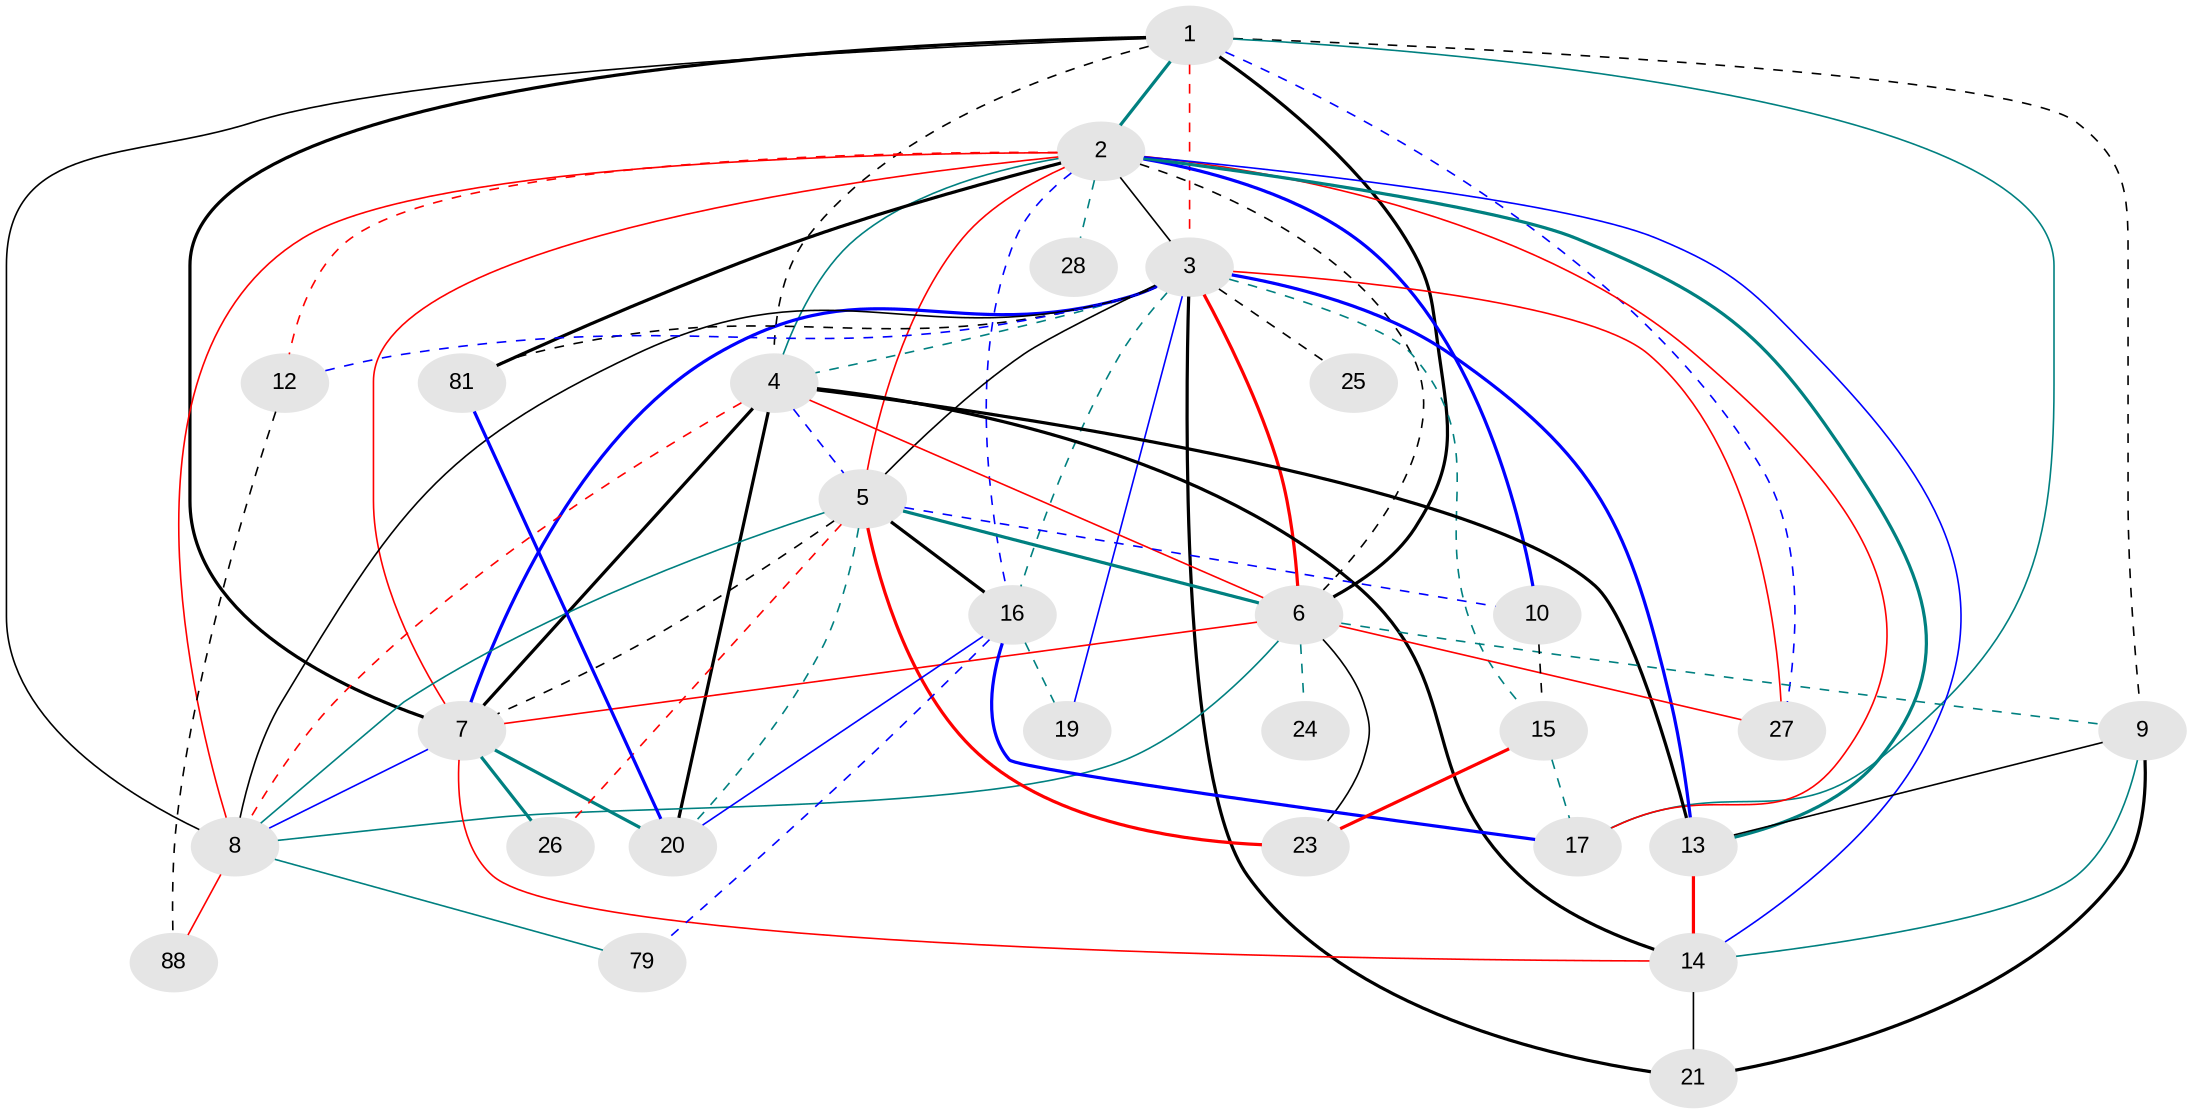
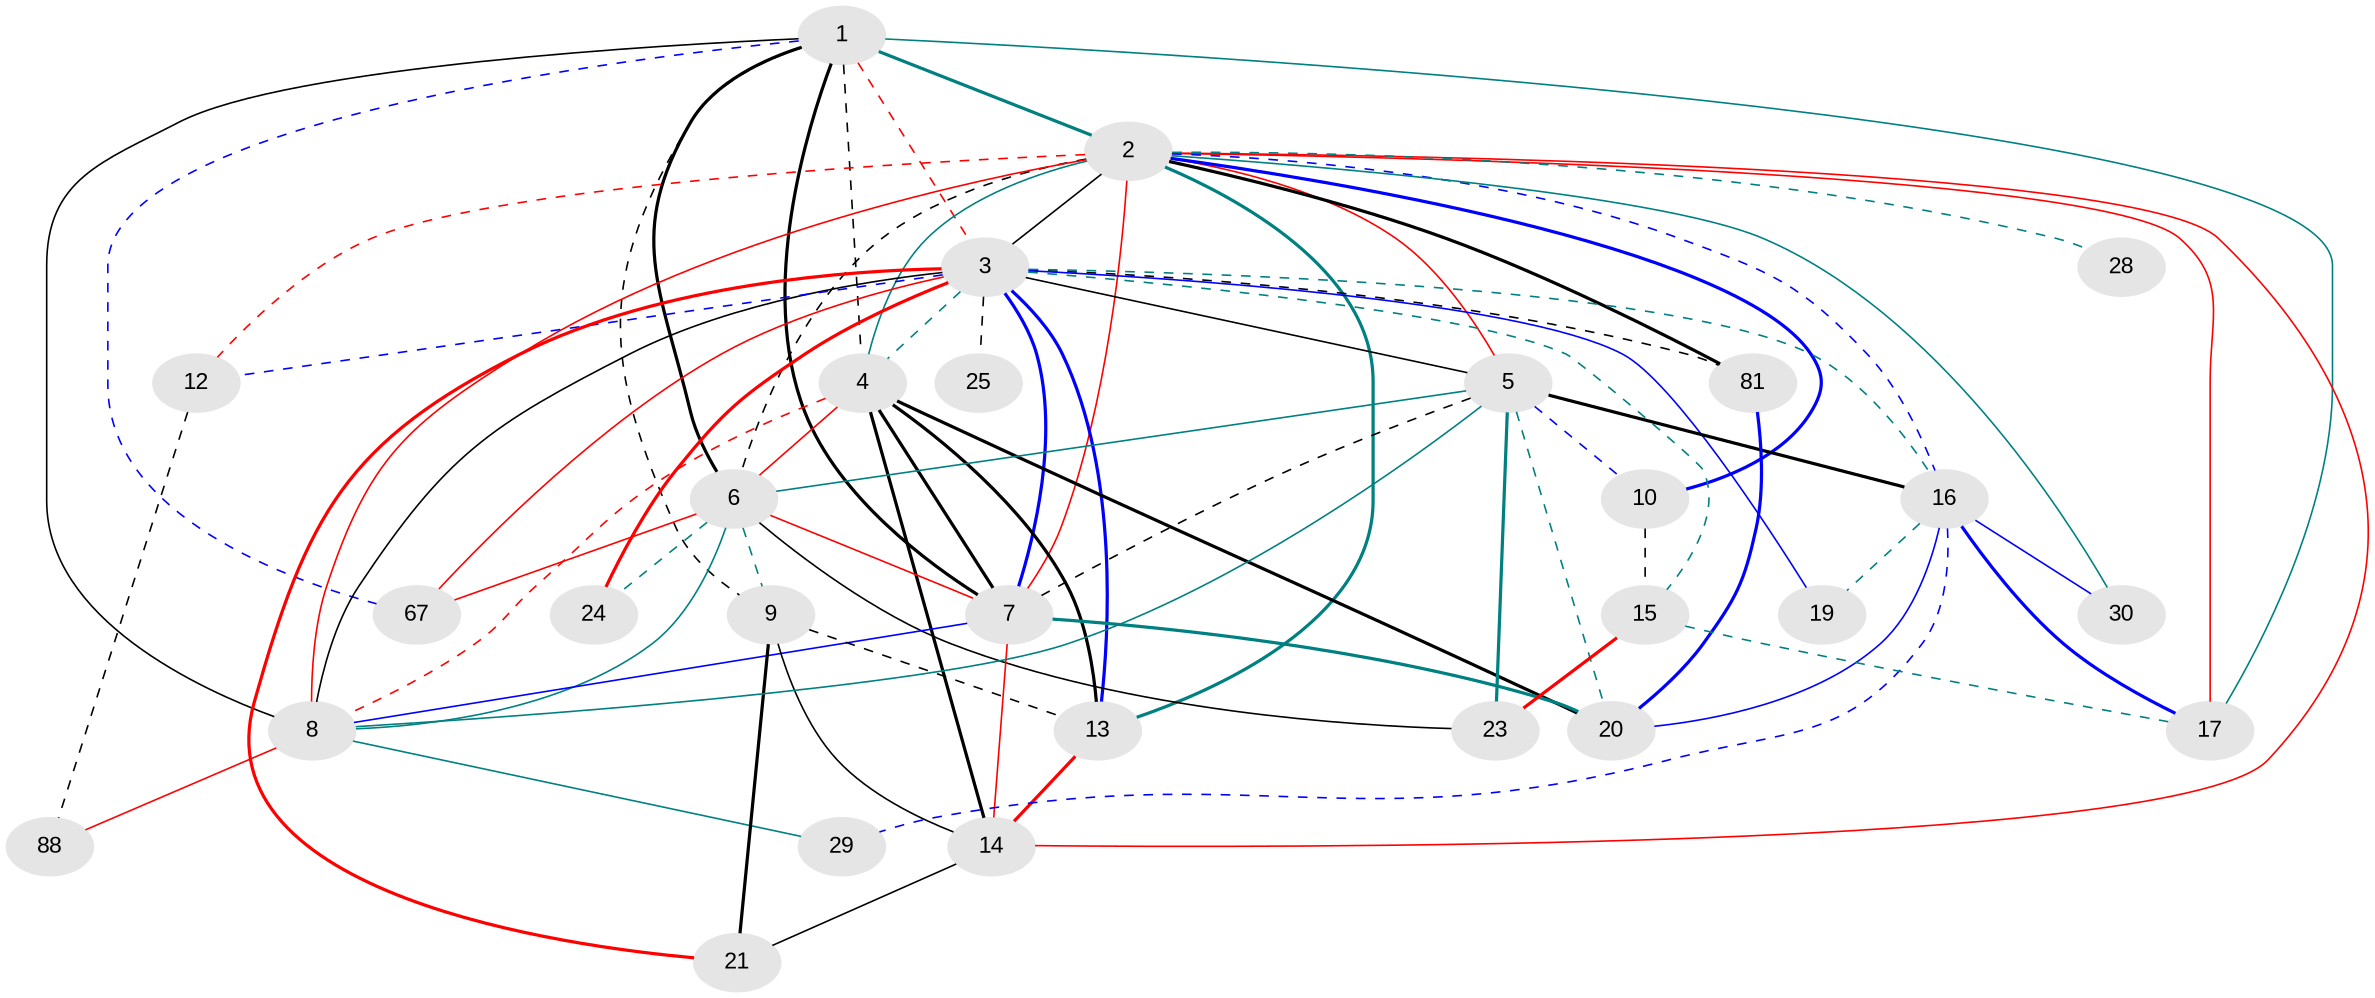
edge "2" -- "14": color blue -> red
edge "3" -- "6": now "3" -- "24"
edge "4" -- "5": removed
edge "5" -- "6": style bold -> solid
node "30": added
node "27": label "27" -> "67"
edge "5" -- "23": color red -> teal
edge "9" -- "13": style solid -> dashed
edge "3" -- "21": color black -> red
node "26": removed
edge "9" -- "14": color teal -> black
node "79": label "79" -> "29"
